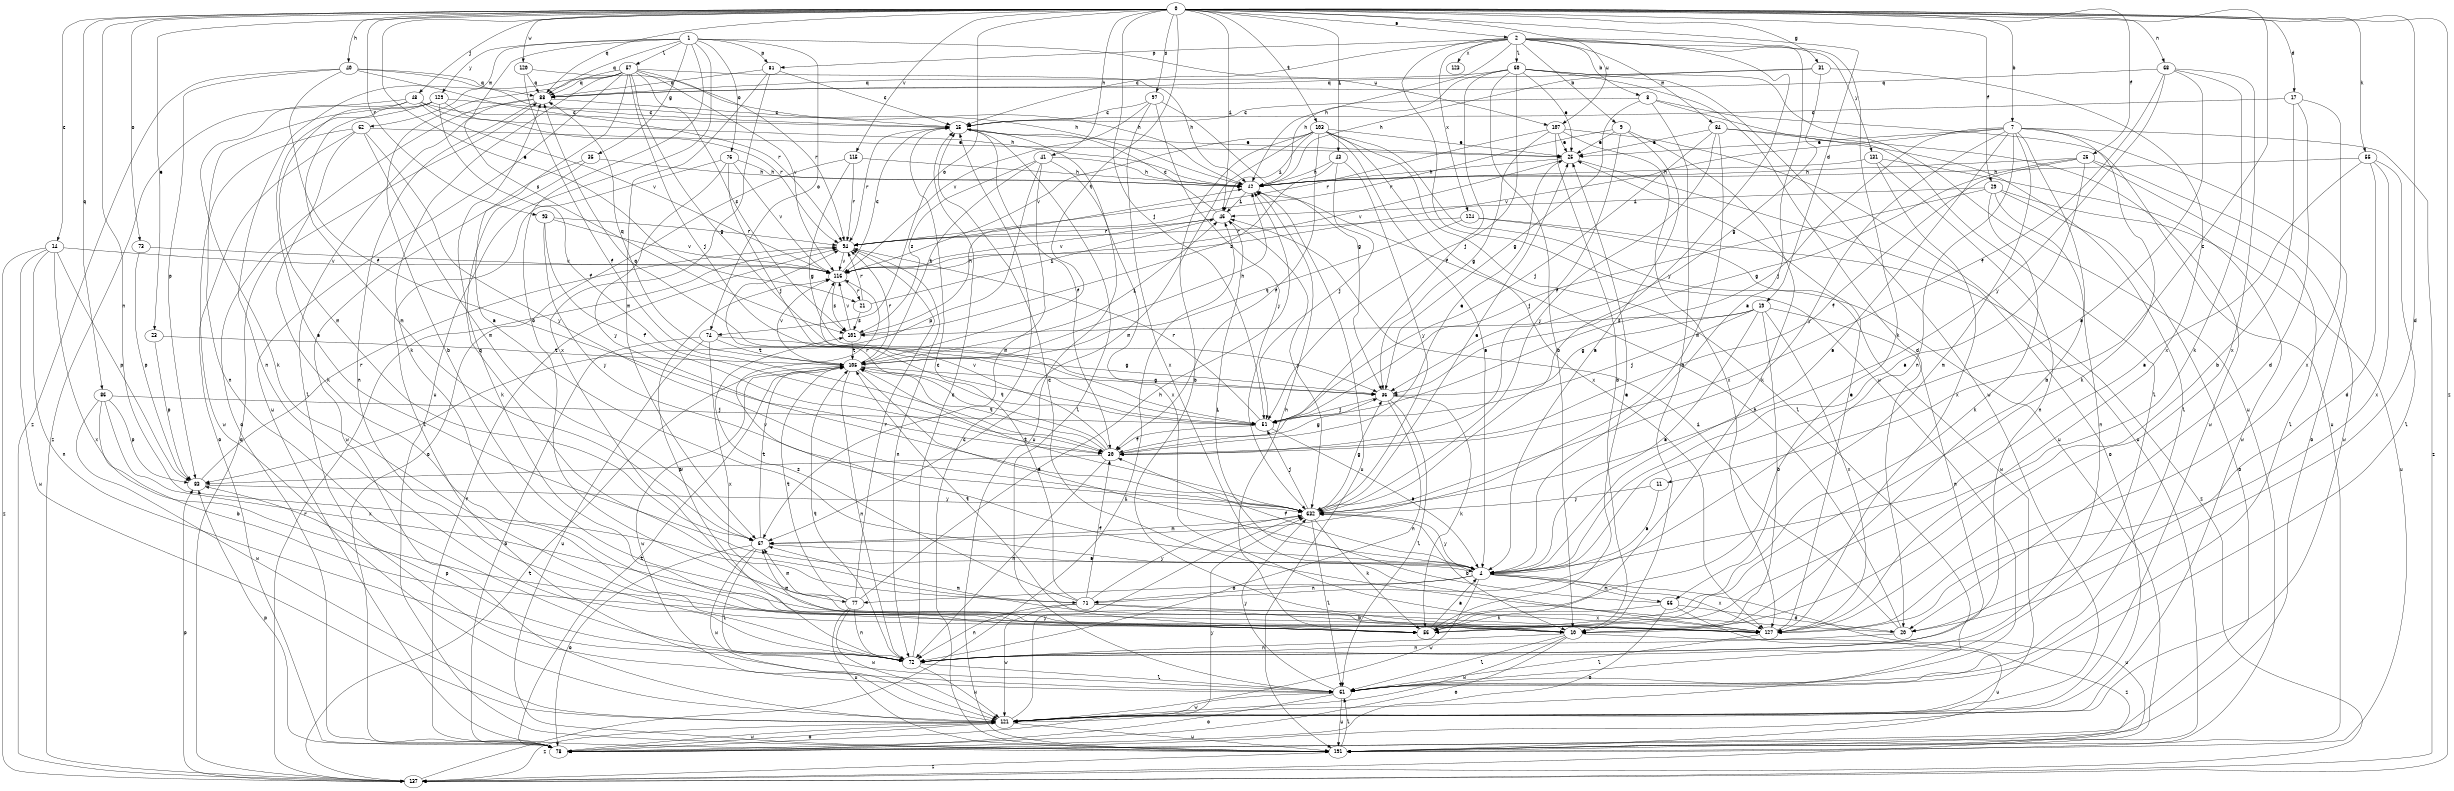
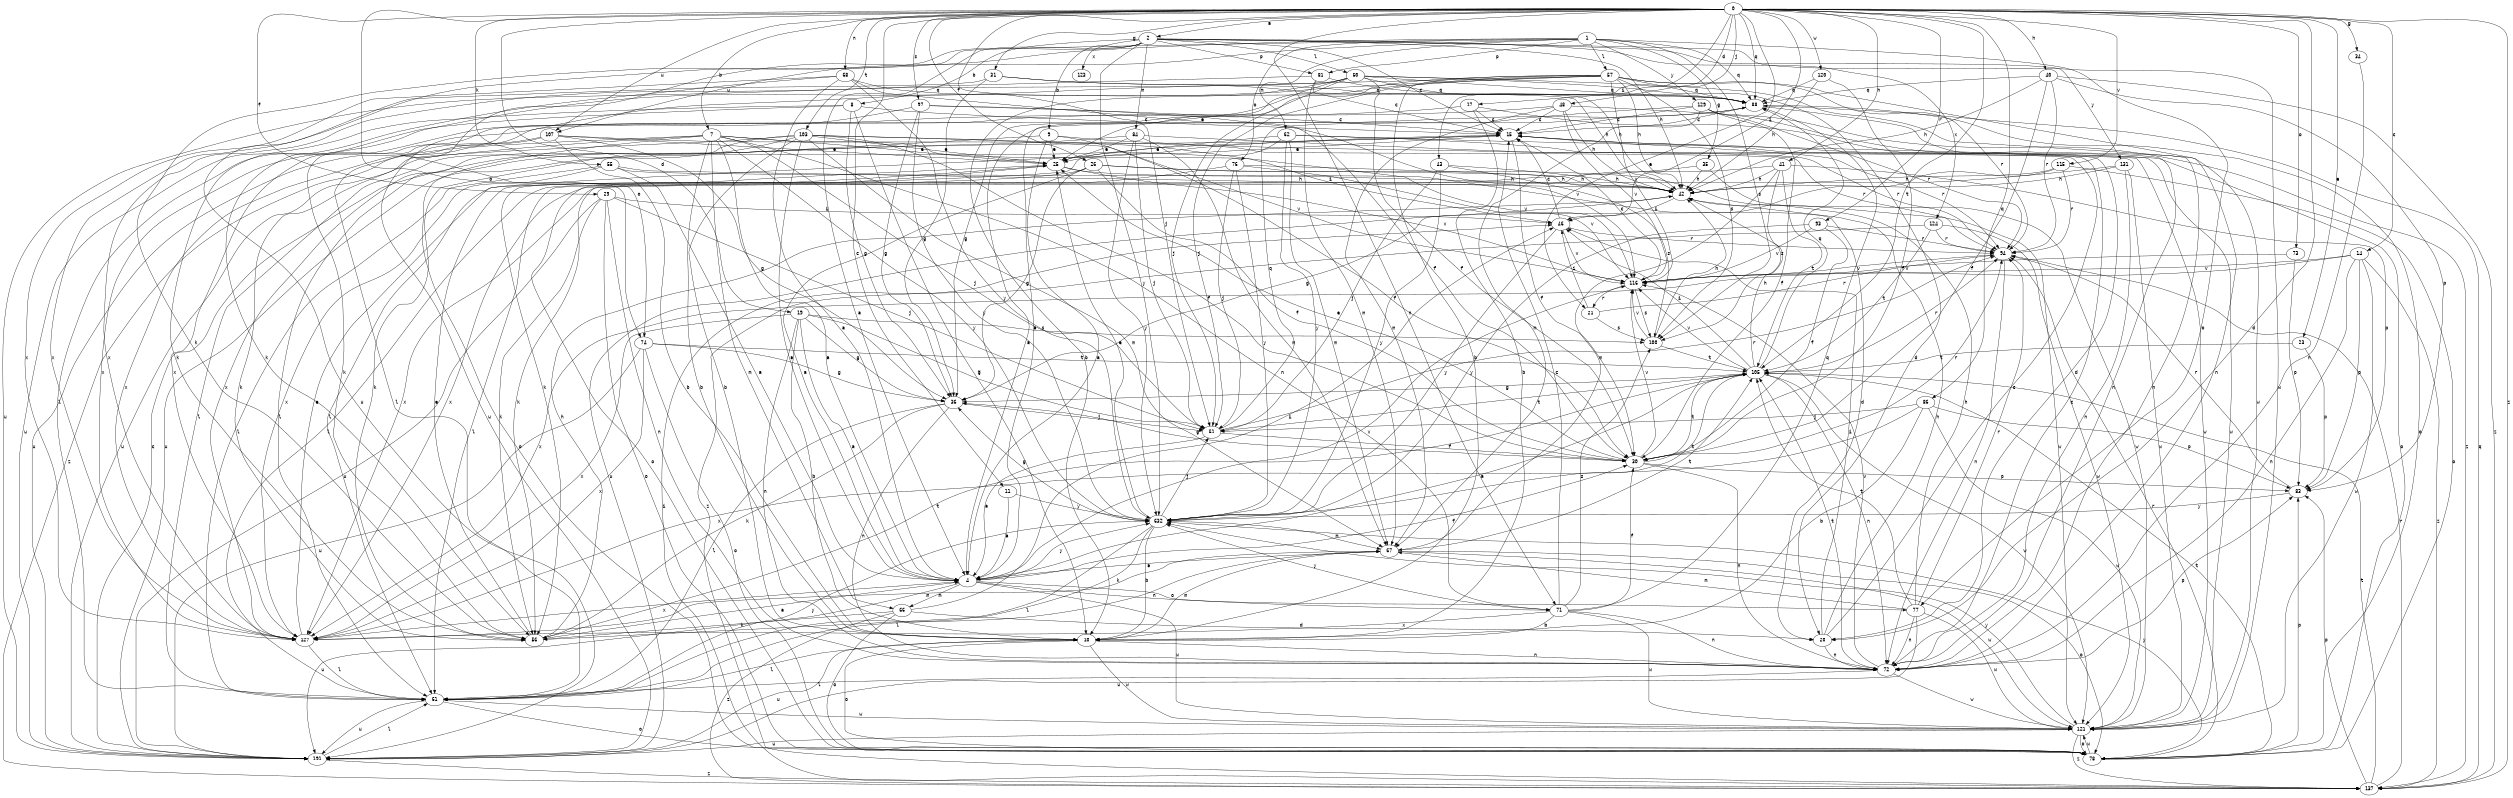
node "34": added
node "101": label "101" -> "100"
